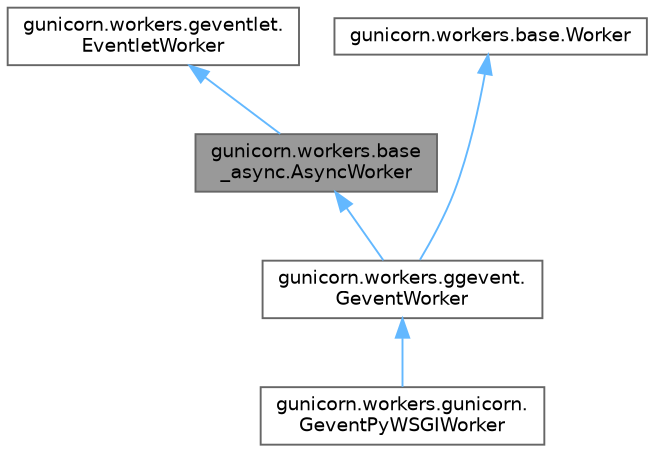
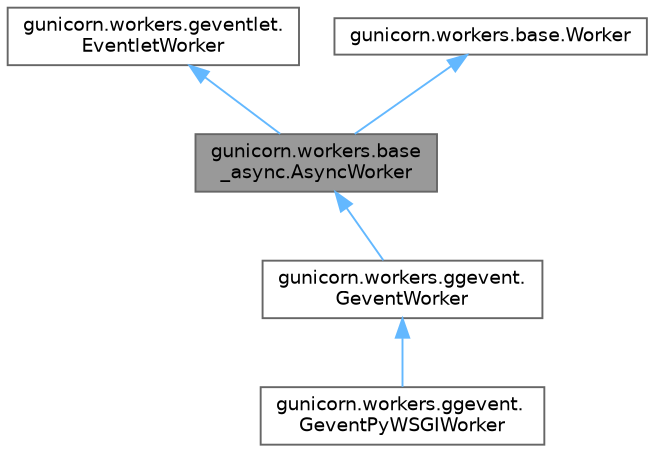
edge "gunicorn.workers.ggevent. GeventWorker" -> "gunicorn.workers.base.Worker": now "gunicorn.workers.base _async.AsyncWorker" -> "gunicorn.workers.base.Worker"
node "gunicorn.workers.gunicorn. GeventPyWSGIWorker": label "gunicorn.workers.gunicorn. GeventPyWSGIWorker" -> "gunicorn.workers.ggevent. GeventPyWSGIWorker"
